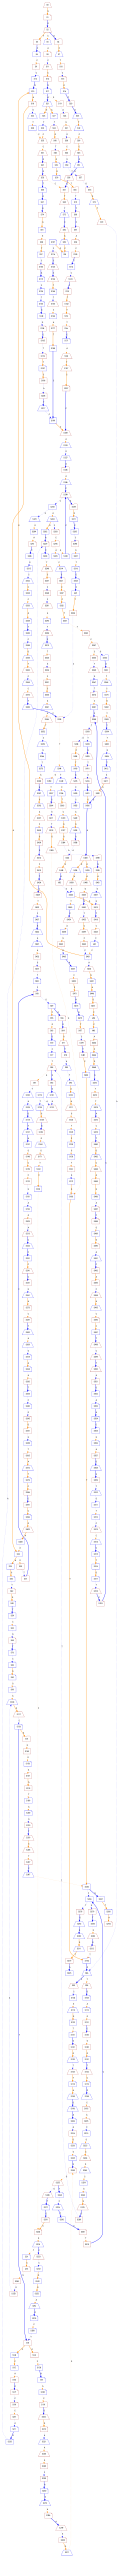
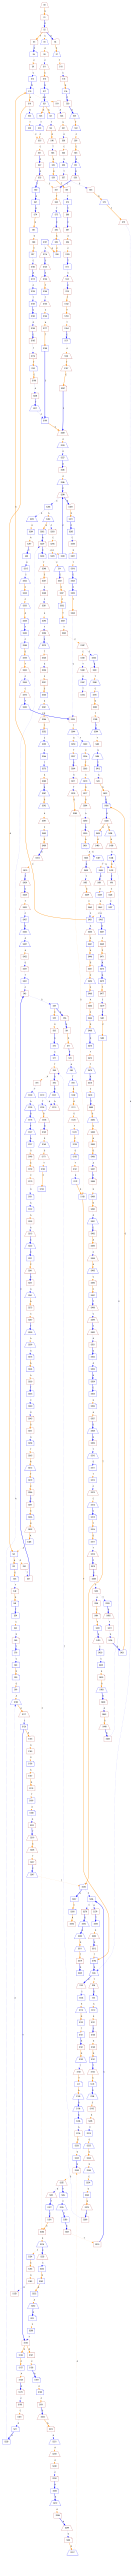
node "S381": removed
